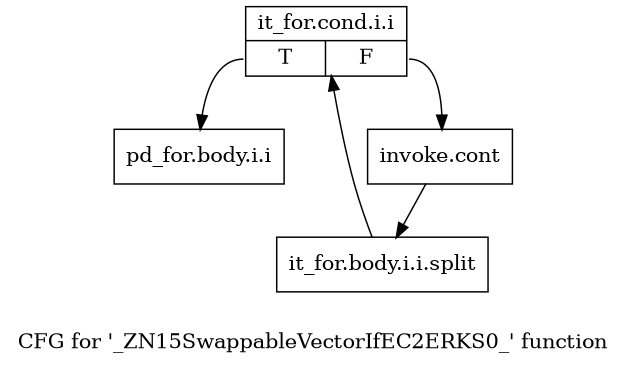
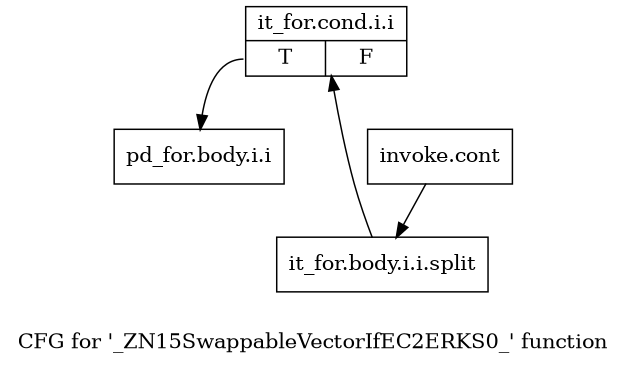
edge "it_for.cond.i.i" -> "invoke.cont": removed
